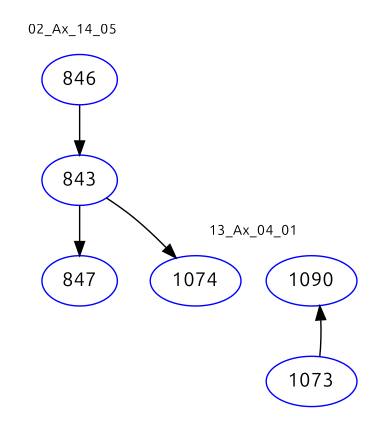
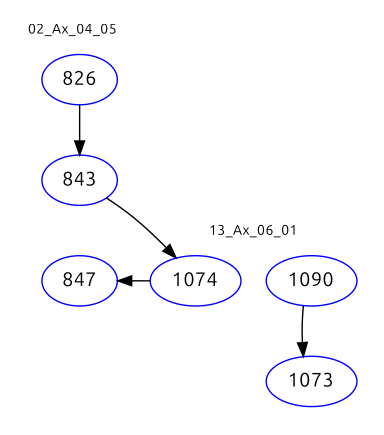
cluster "02_Ax_14_05": label "02_Ax_14_05" -> "02_Ax_04_05"
node "846": label "846" -> "826"
edge "843" -> "847": now "1074" -> "847"
cluster "13_Ax_04_01": label "13_Ax_04_01" -> "13_Ax_06_01"
edge "1073" -> "1090": reversed
